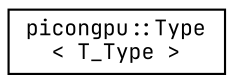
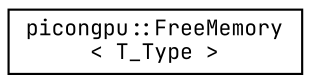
node "picongpu::Type < T_Type >": label "picongpu::Type < T_Type >" -> "picongpu::FreeMemory < T_Type >"
